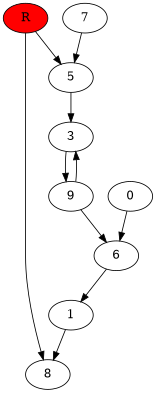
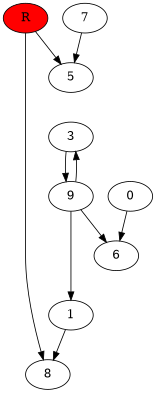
edge "5" -> "3": removed
edge "6" -> "1": now "9" -> "1"
